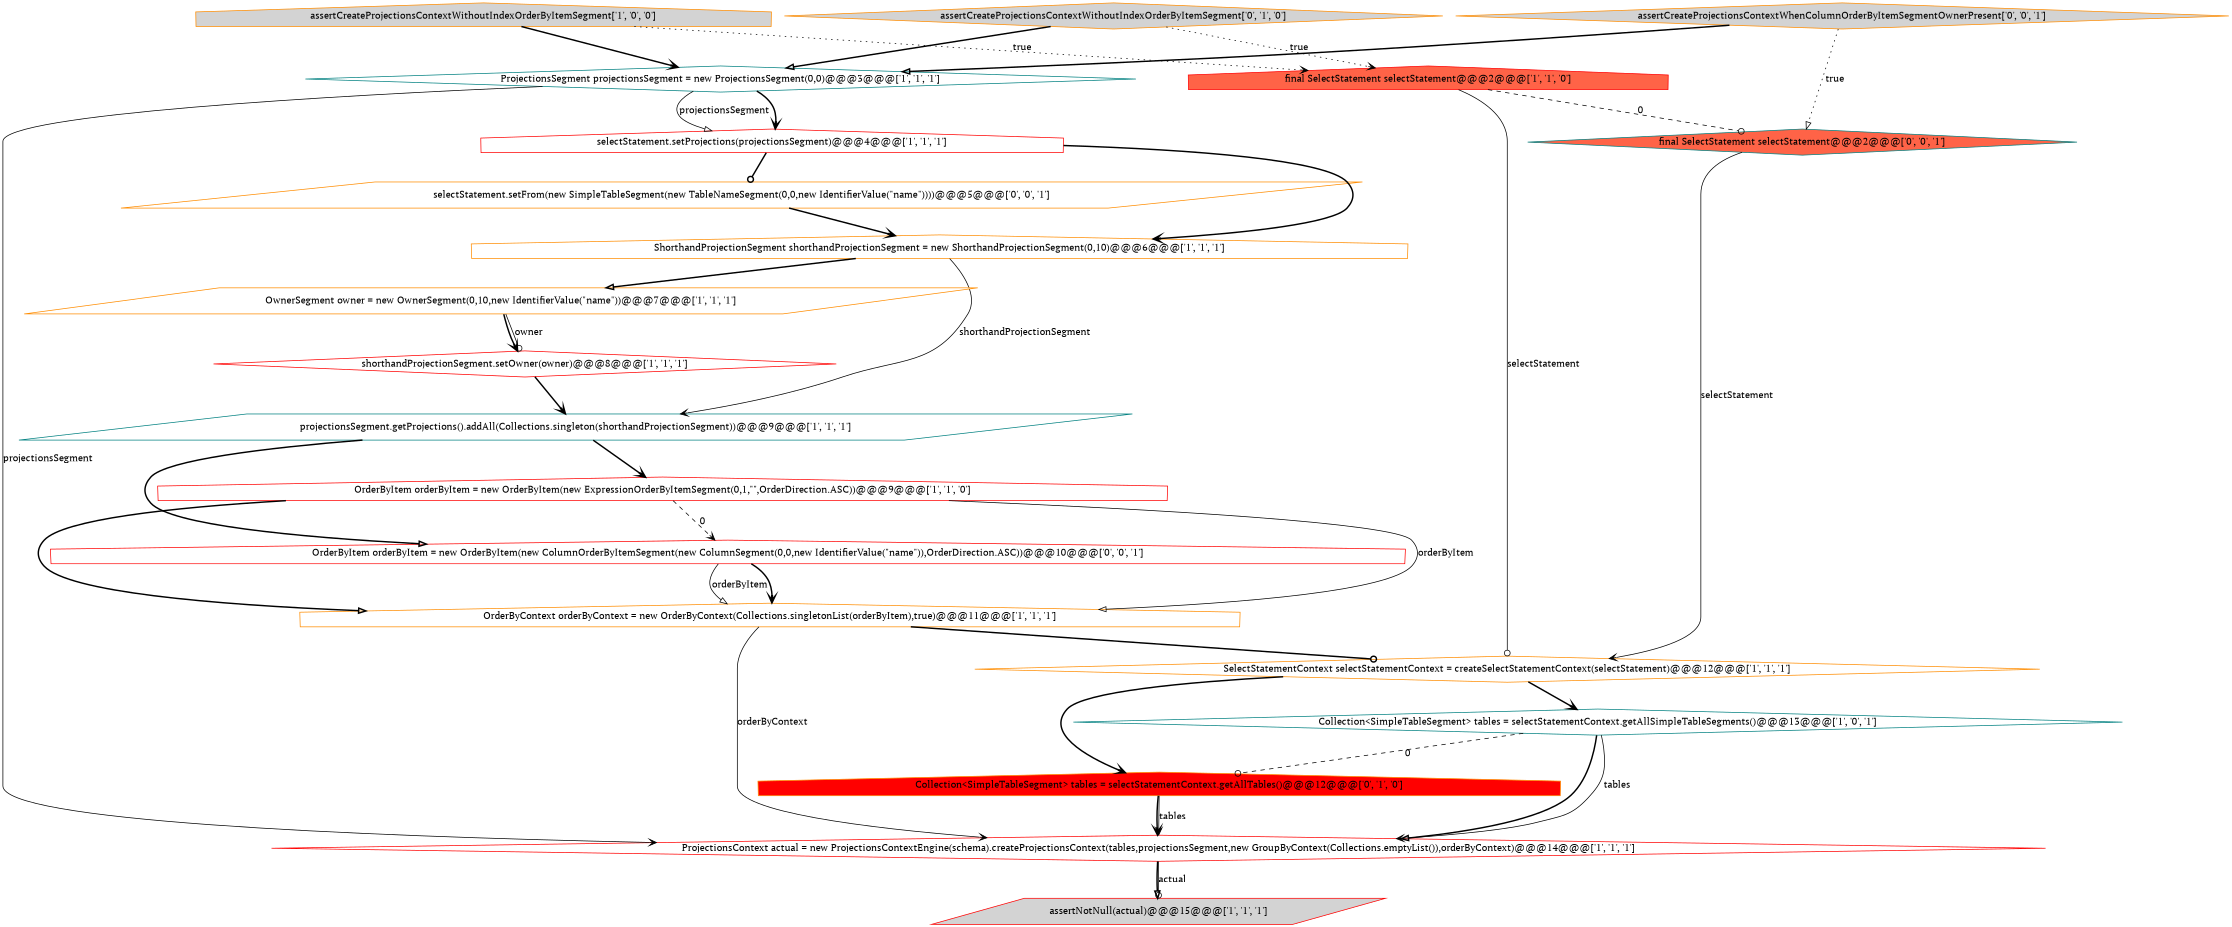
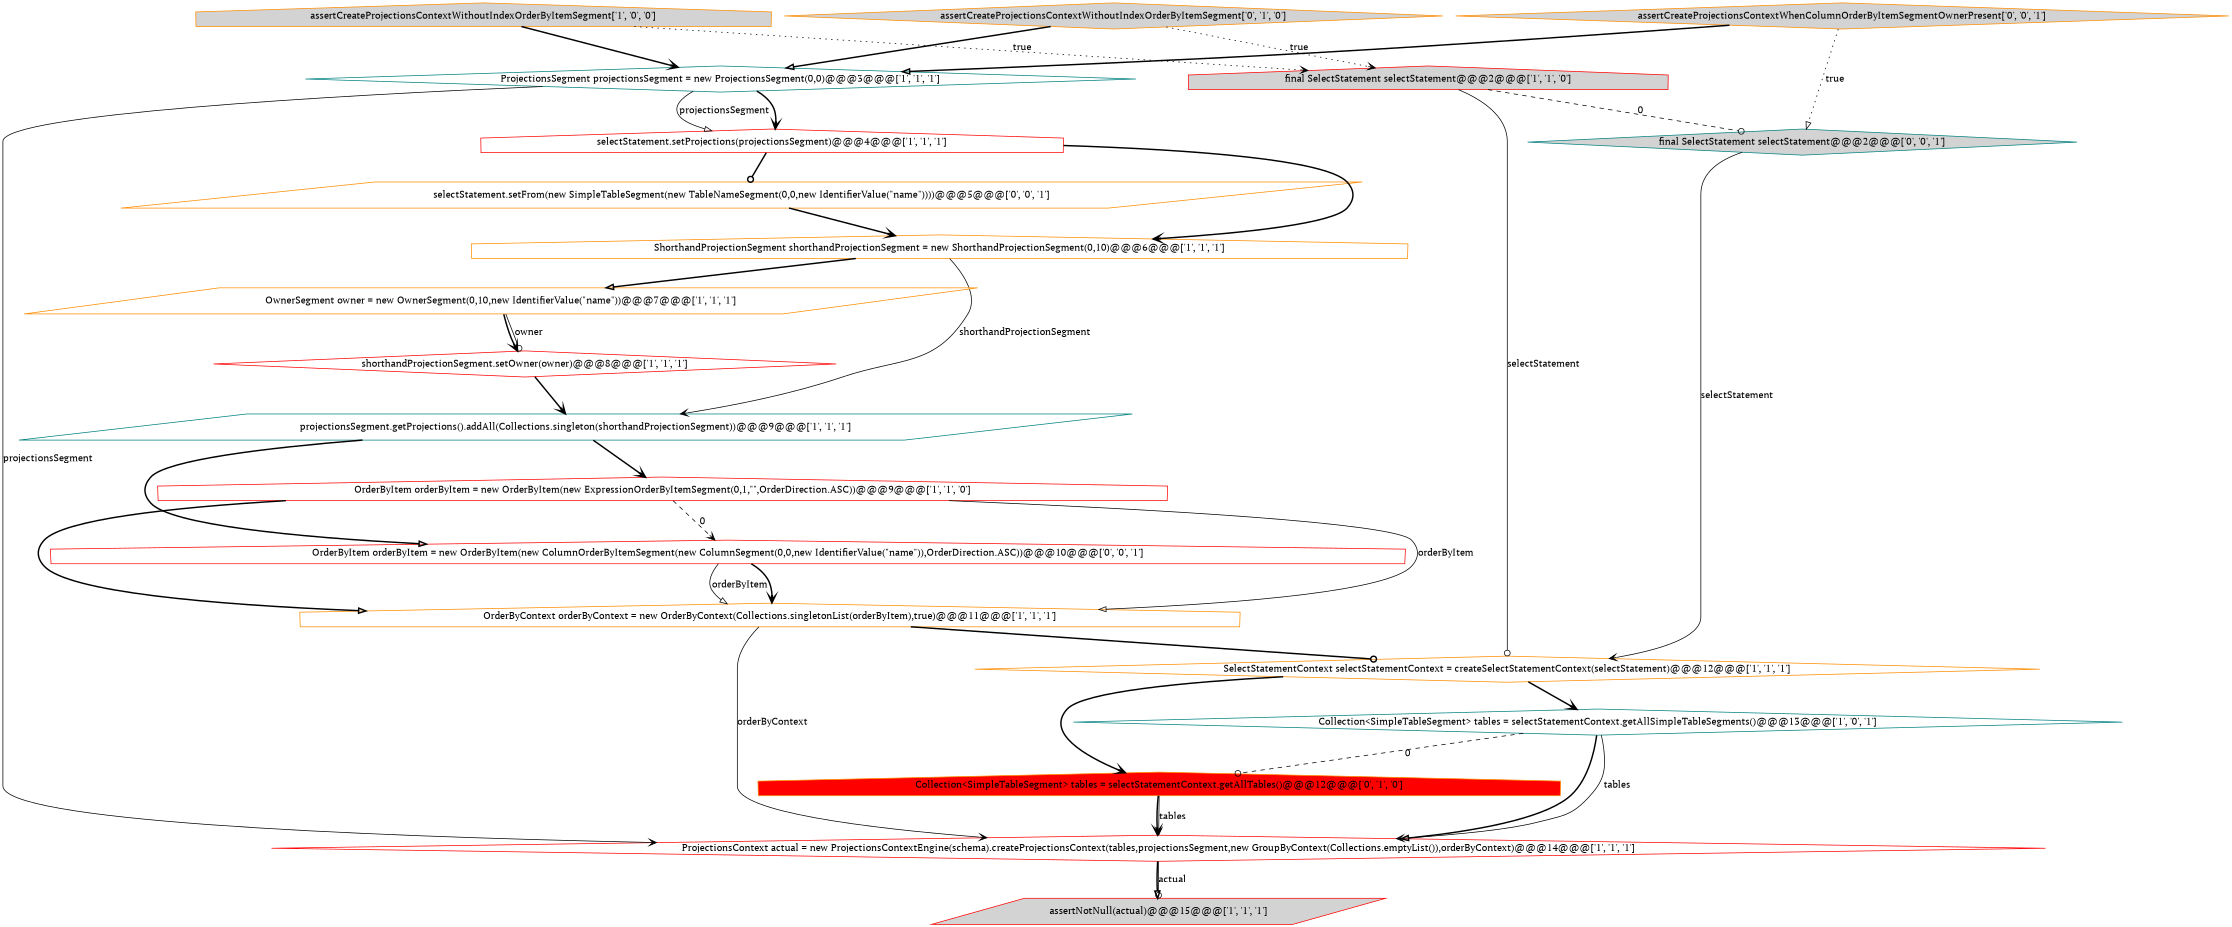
node "final SelectStatement selectStatement@@@2@@@['1', '1', '0']": fillcolor tomato -> lightgray
node "final SelectStatement selectStatement@@@2@@@['0', '0', '1']": fillcolor tomato -> lightgray
